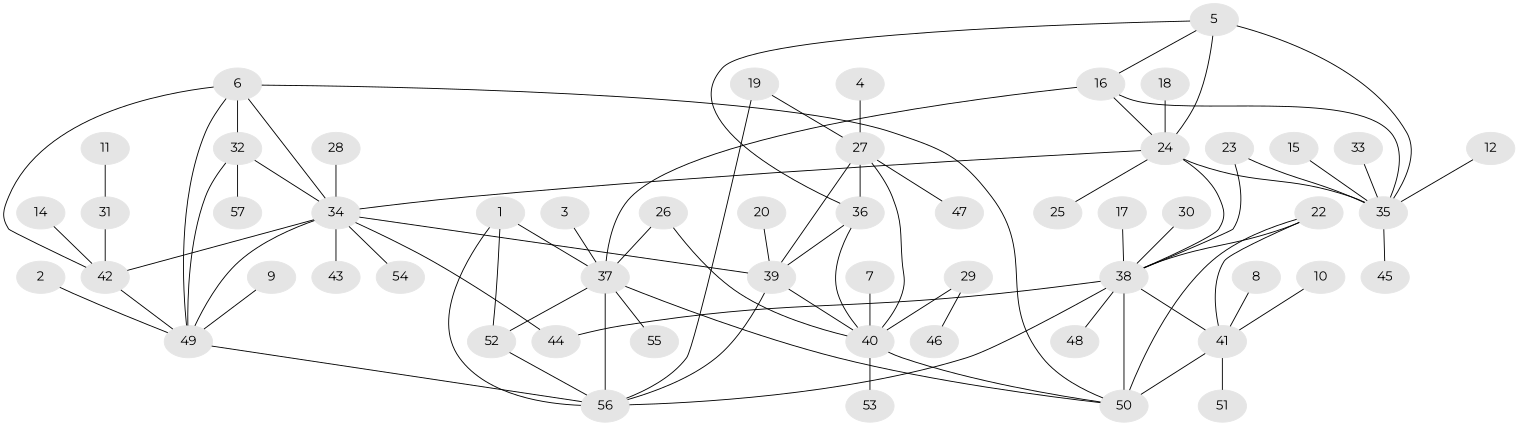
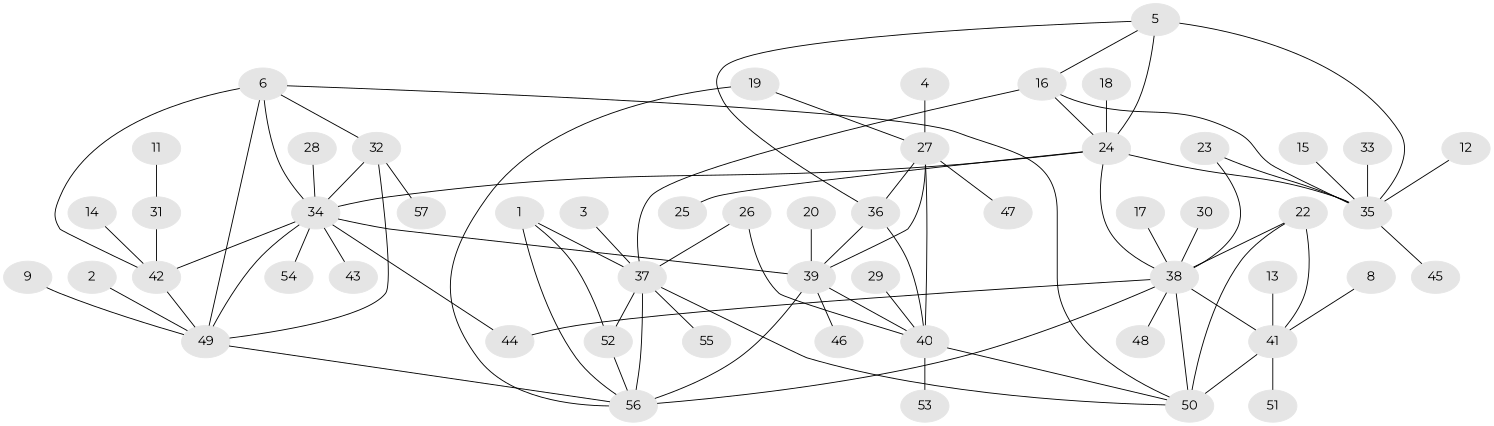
node "7": removed
node "10": label "10" -> "13"
edge "29" -- "46": now "39" -- "46"
